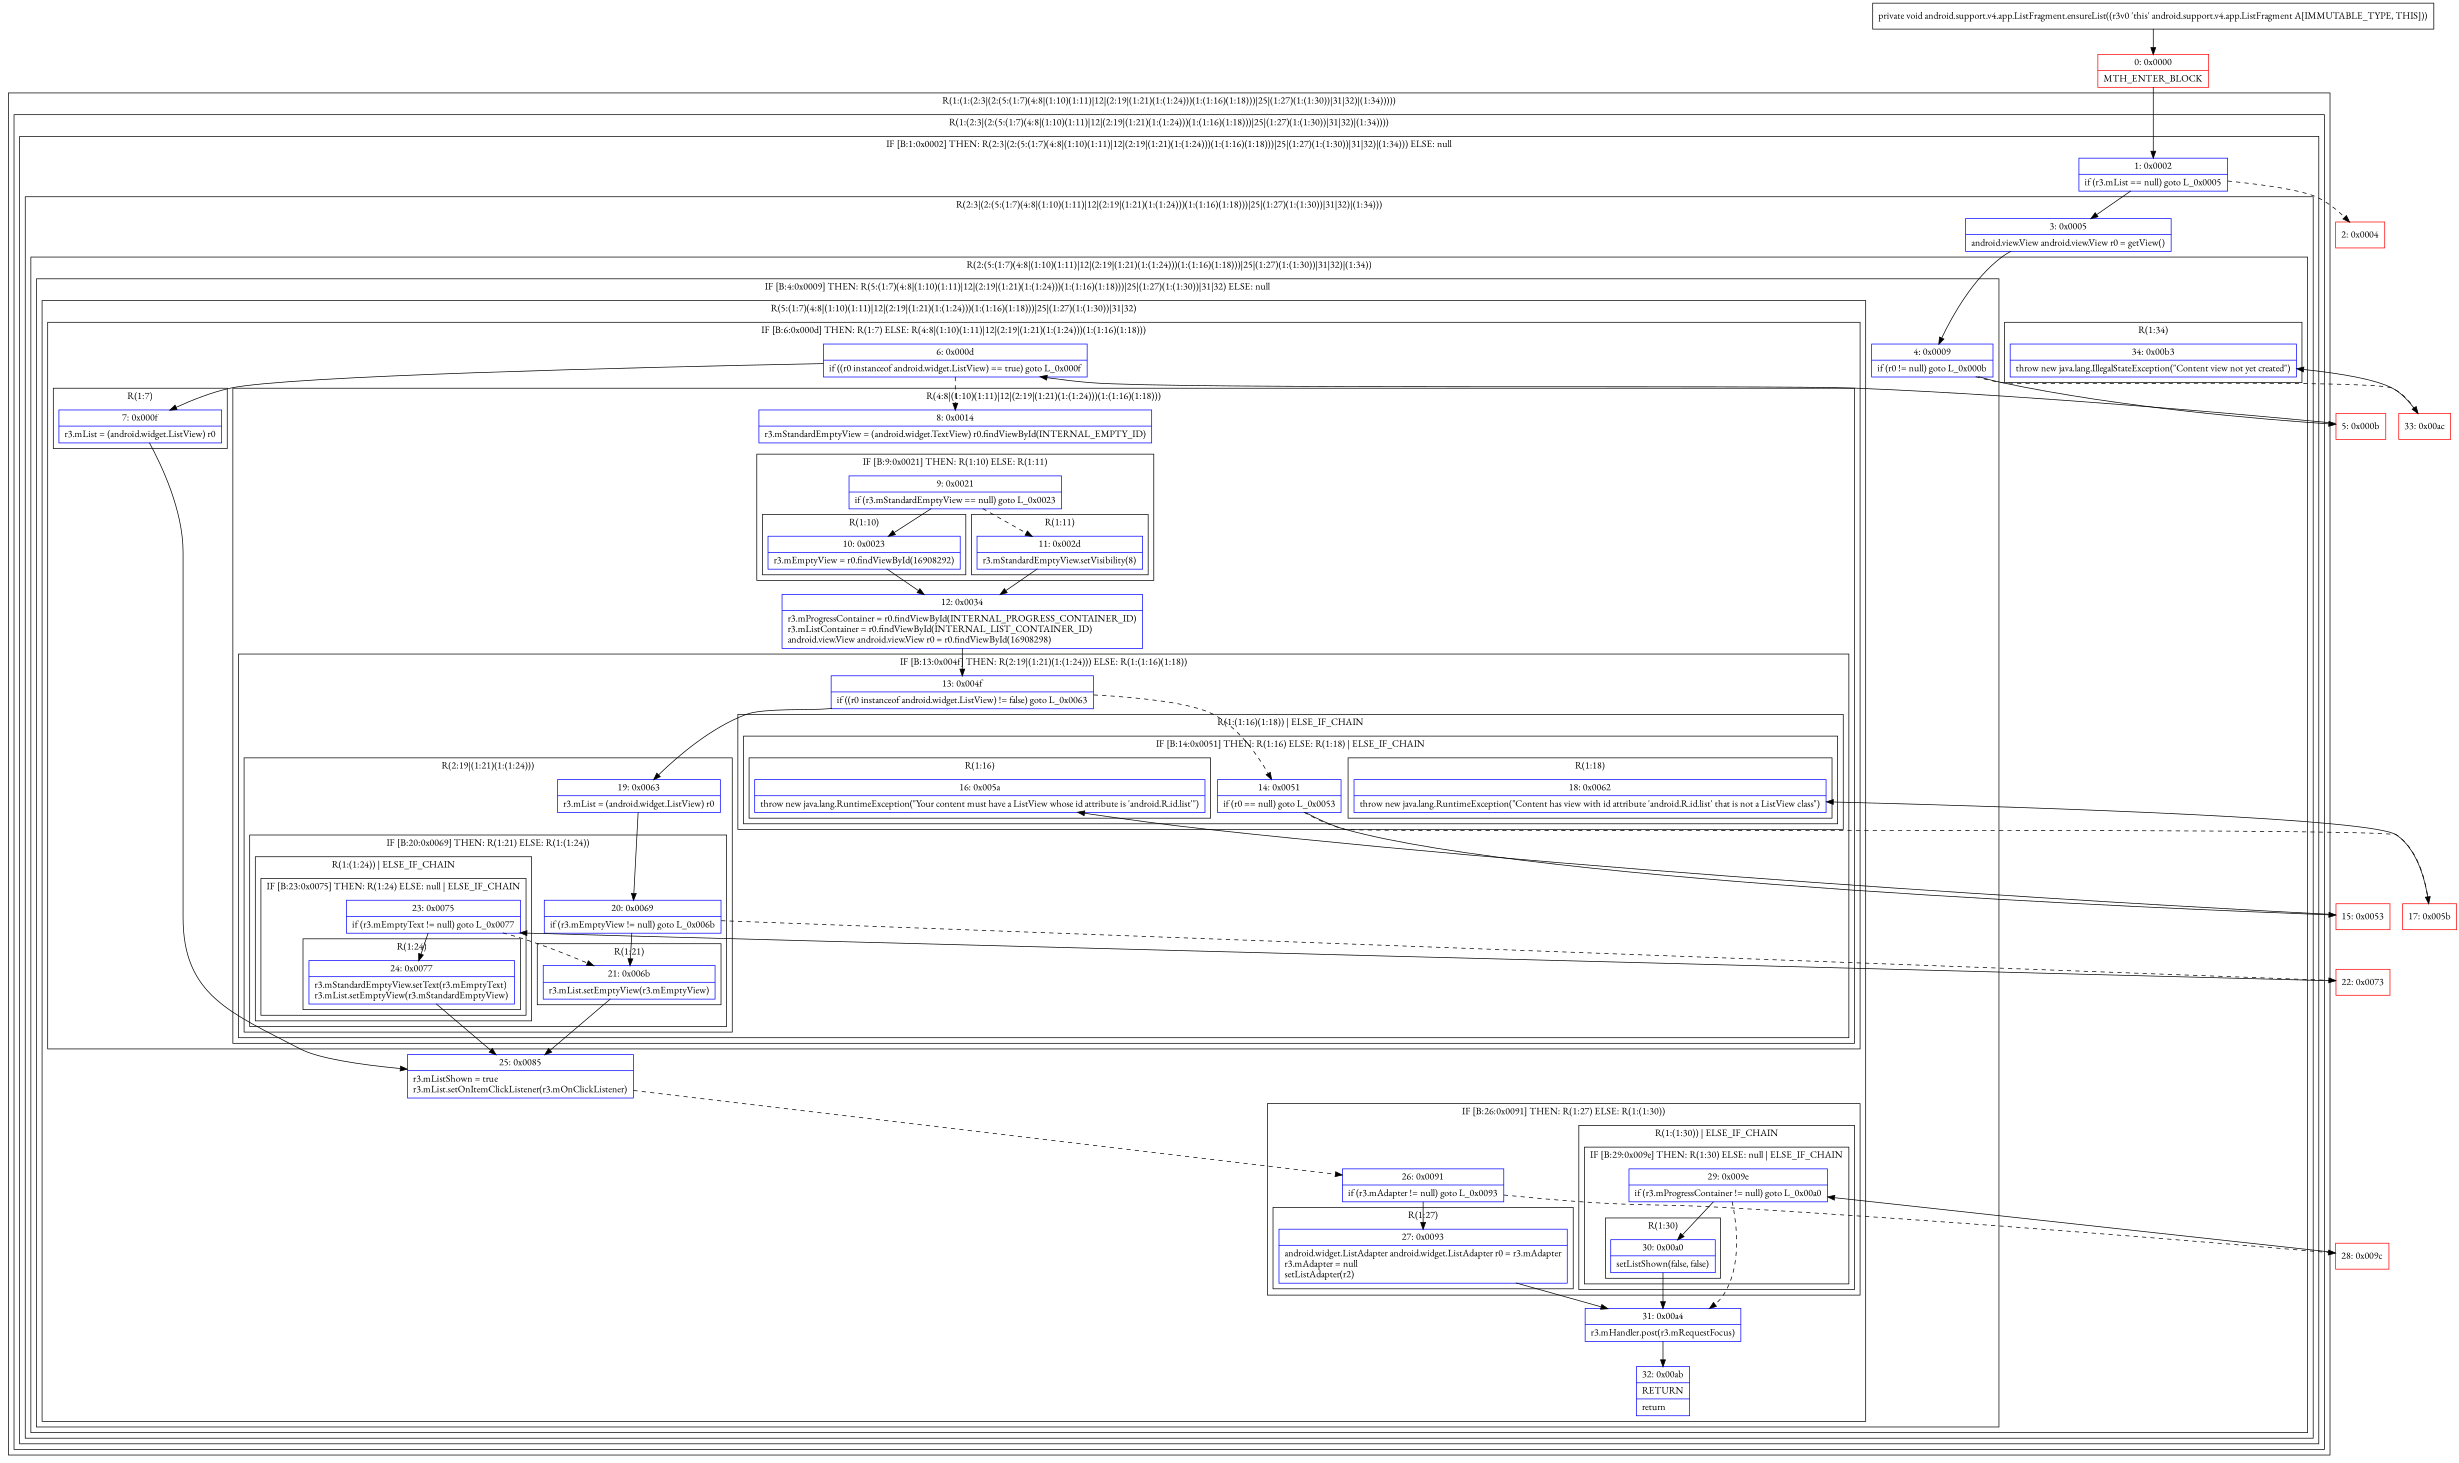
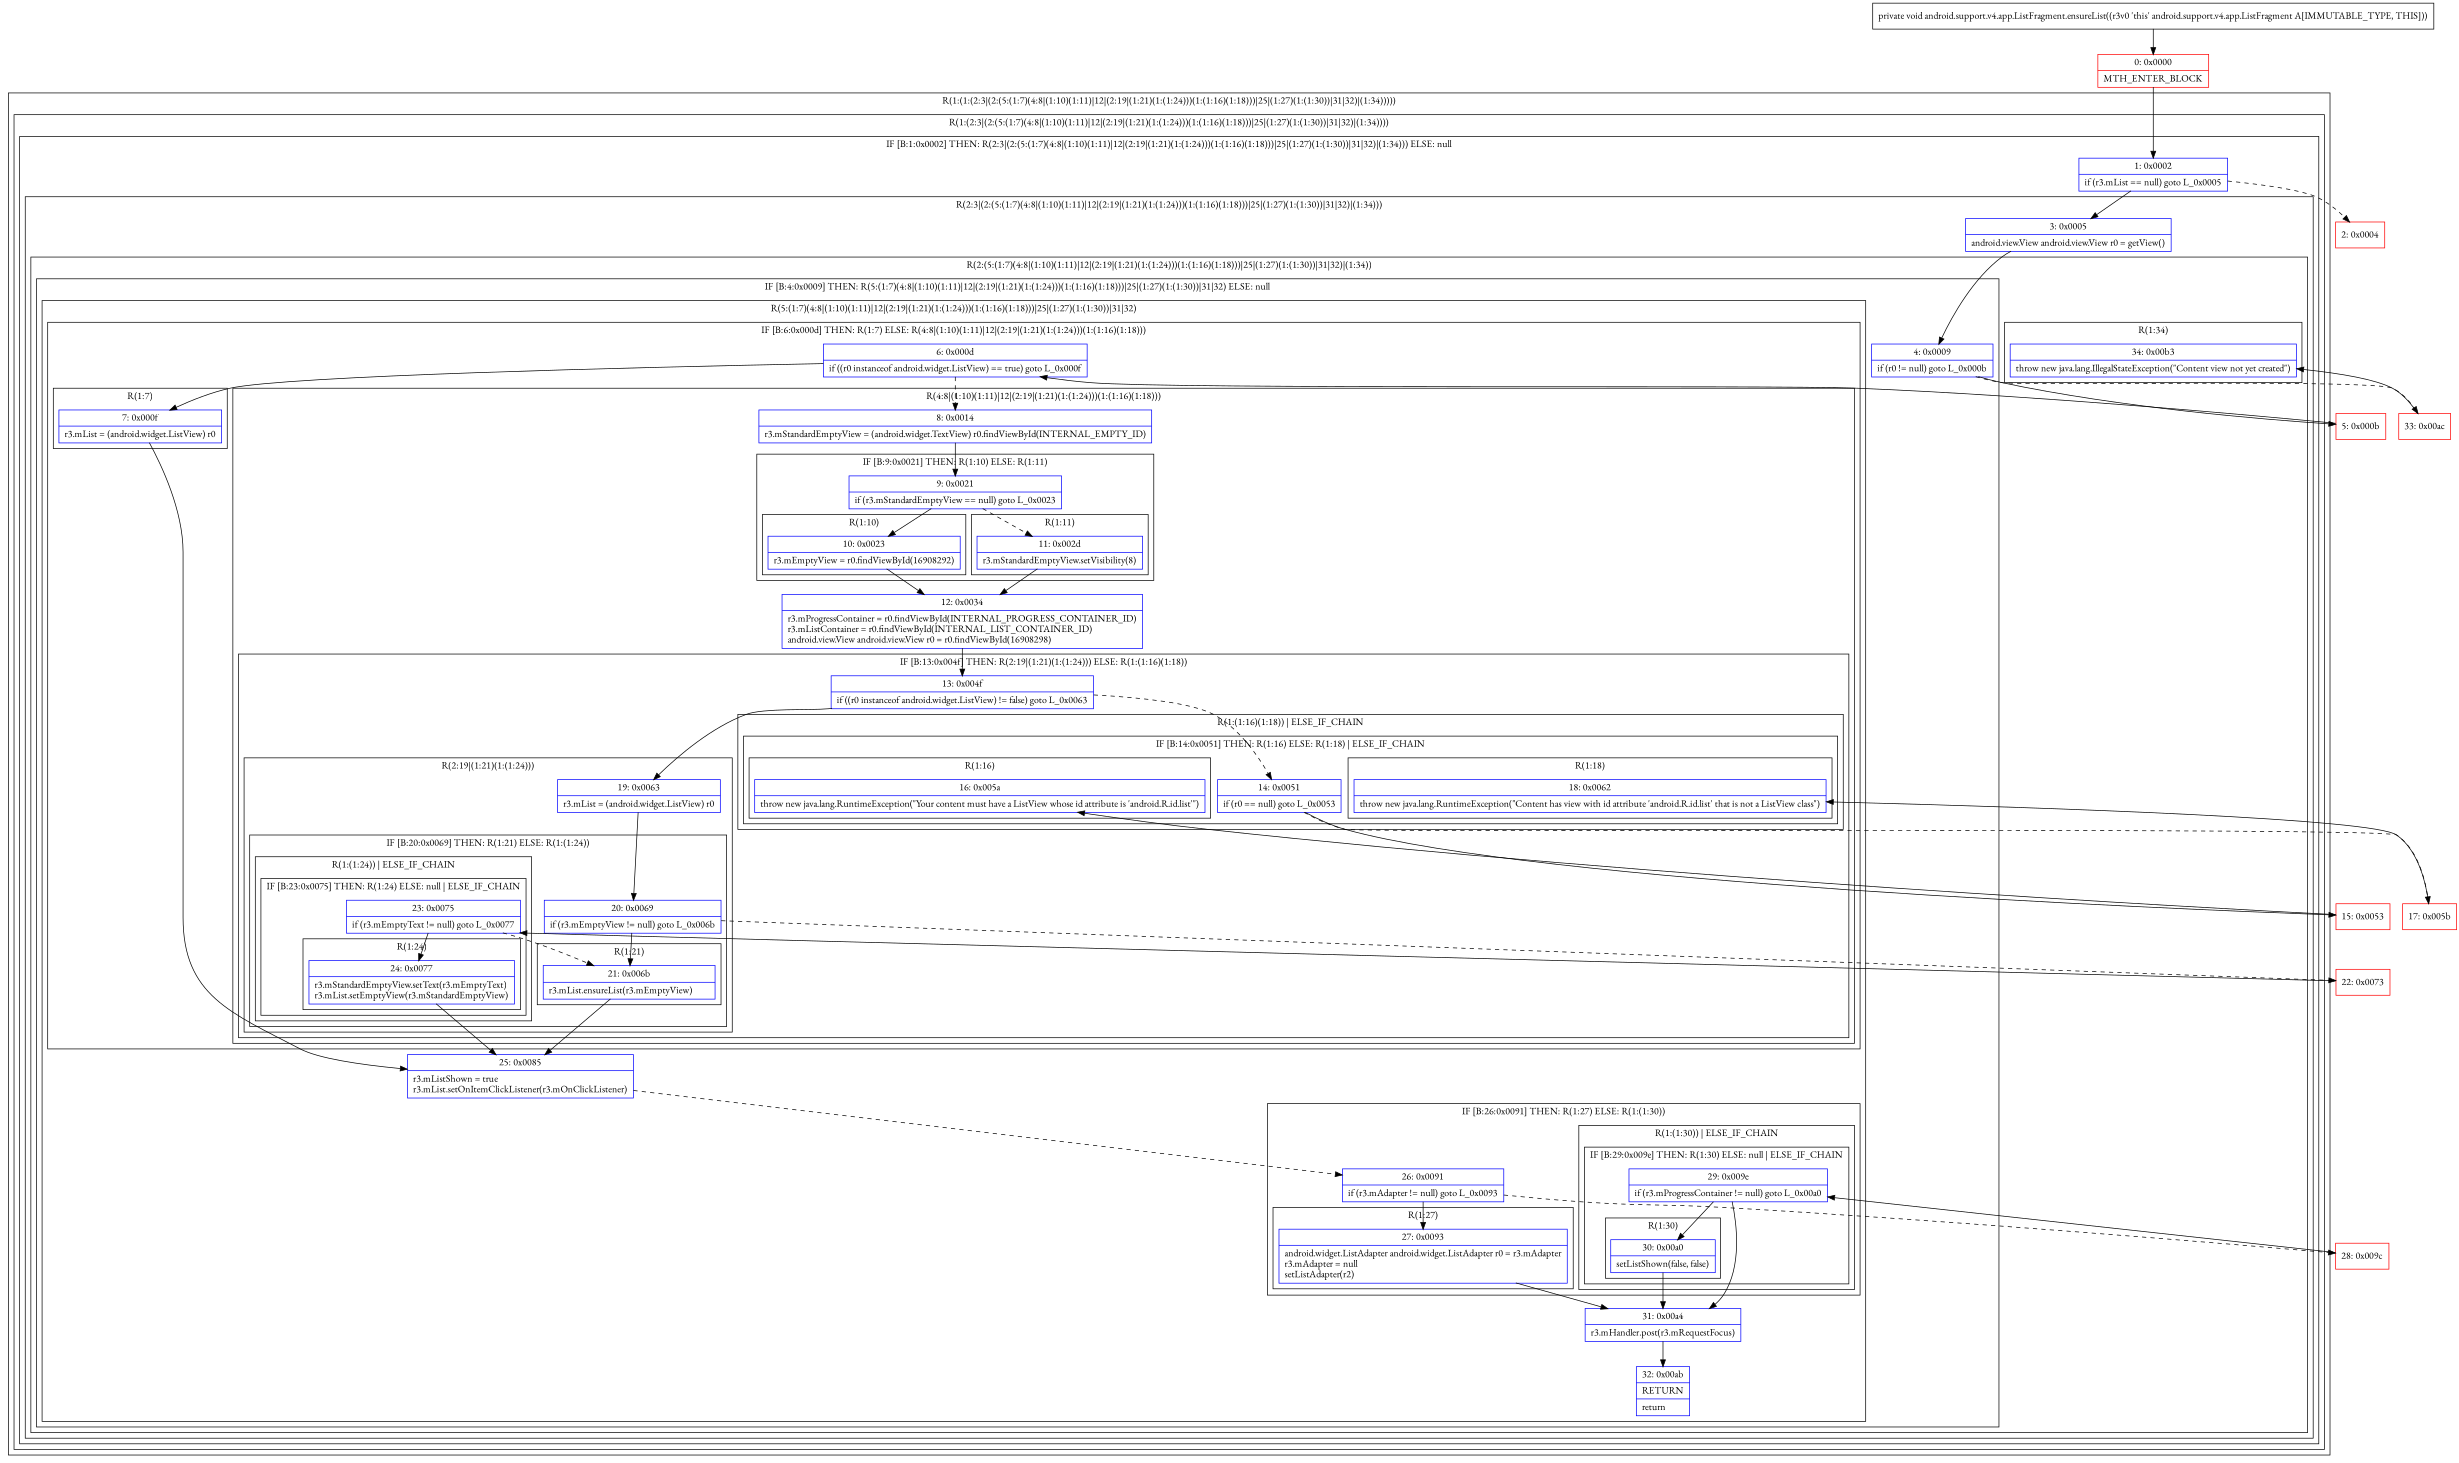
edge "8: 0x0014" -> "9: 0x0021": added
node "21: 0x006b": text "r3.mList.setEmptyView(r3.mEmptyView)" -> "r3.mList.ensureList(r3.mEmptyView)"
edge "29: 0x009e" -> "31: 0x00a4": style dashed -> solid
